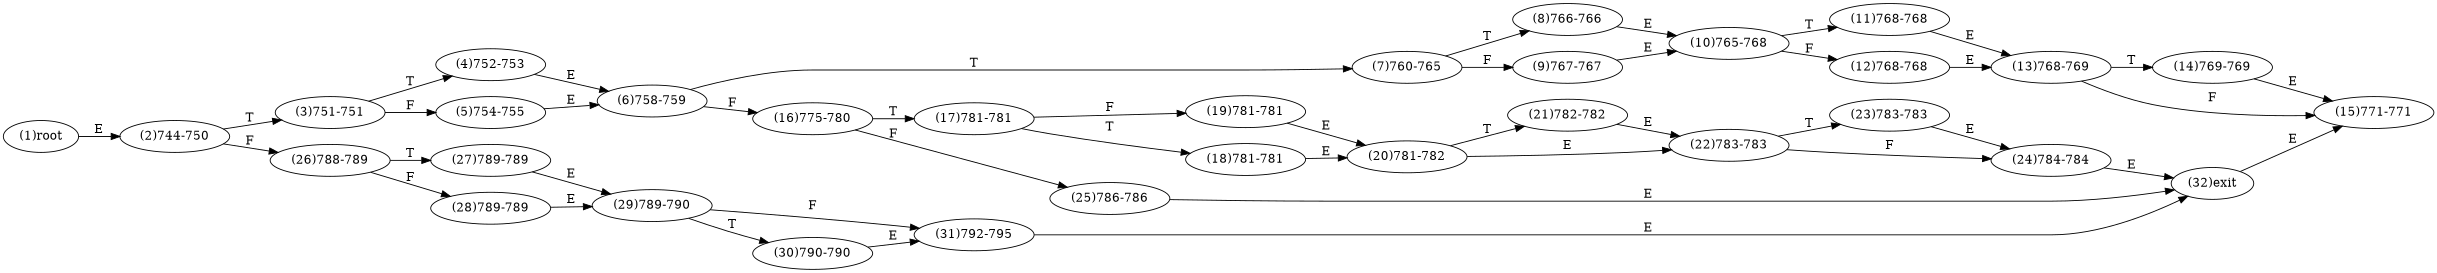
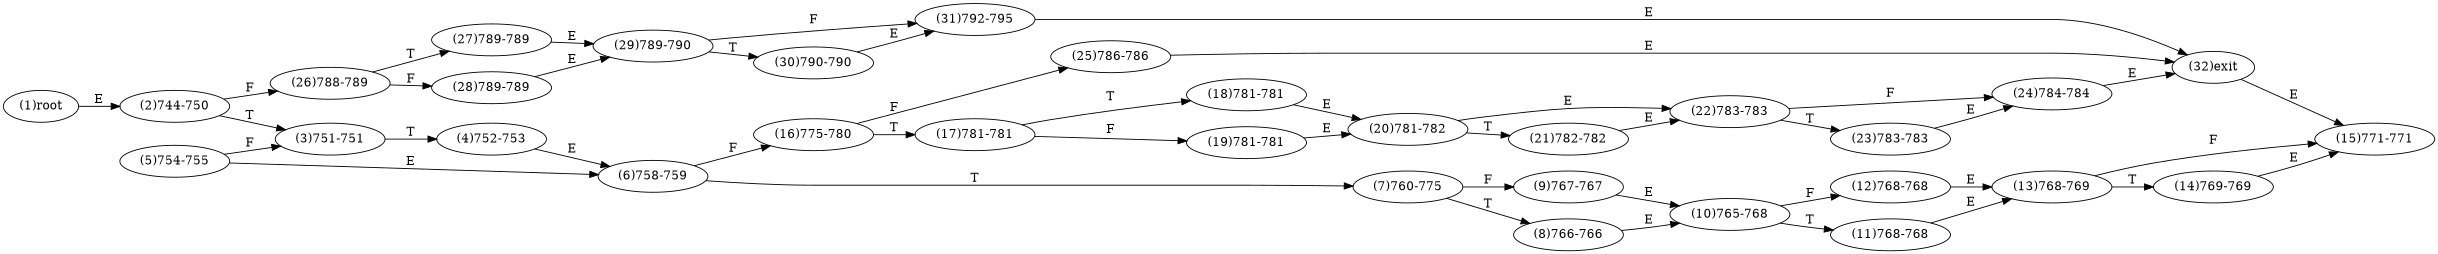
node "(7)760-765": label "(7)760-765" -> "(7)760-775"
edge "(3)751-751" -> "(5)754-755": reversed
